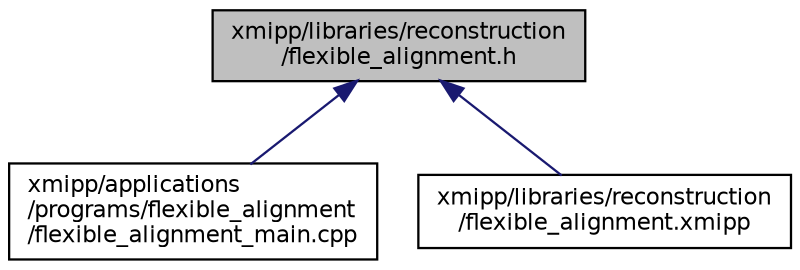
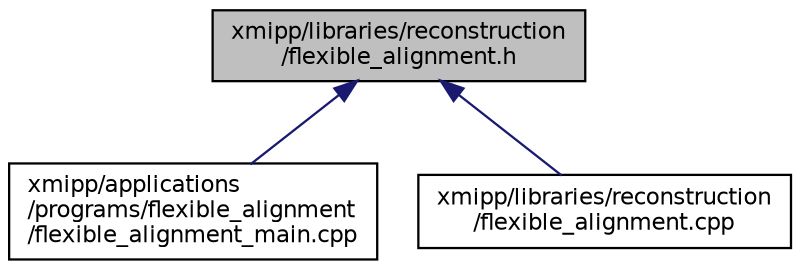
node "xmipp/libraries/reconstruction /flexible_alignment.xmipp": label "xmipp/libraries/reconstruction /flexible_alignment.xmipp" -> "xmipp/libraries/reconstruction /flexible_alignment.cpp"
